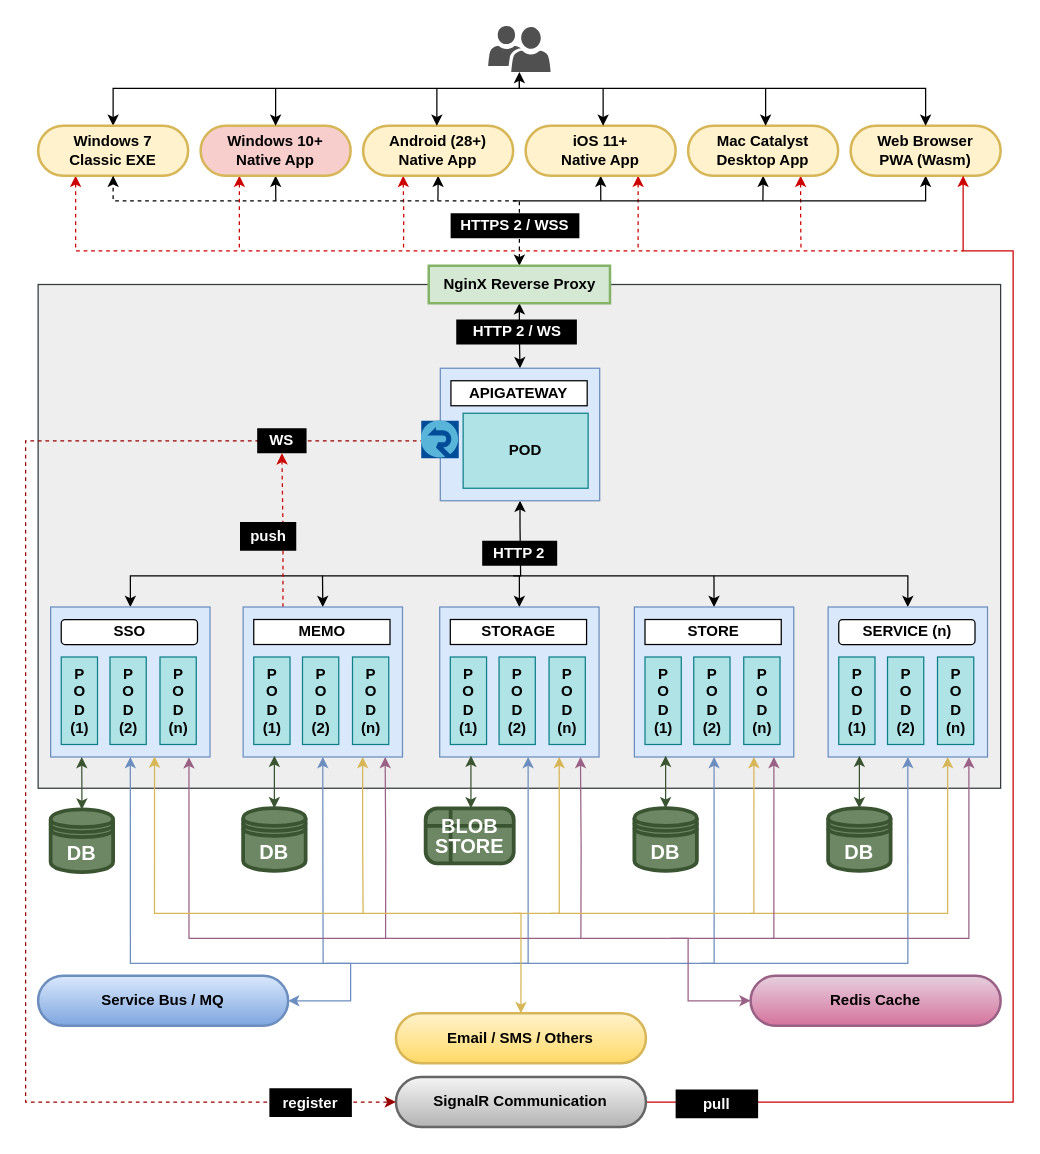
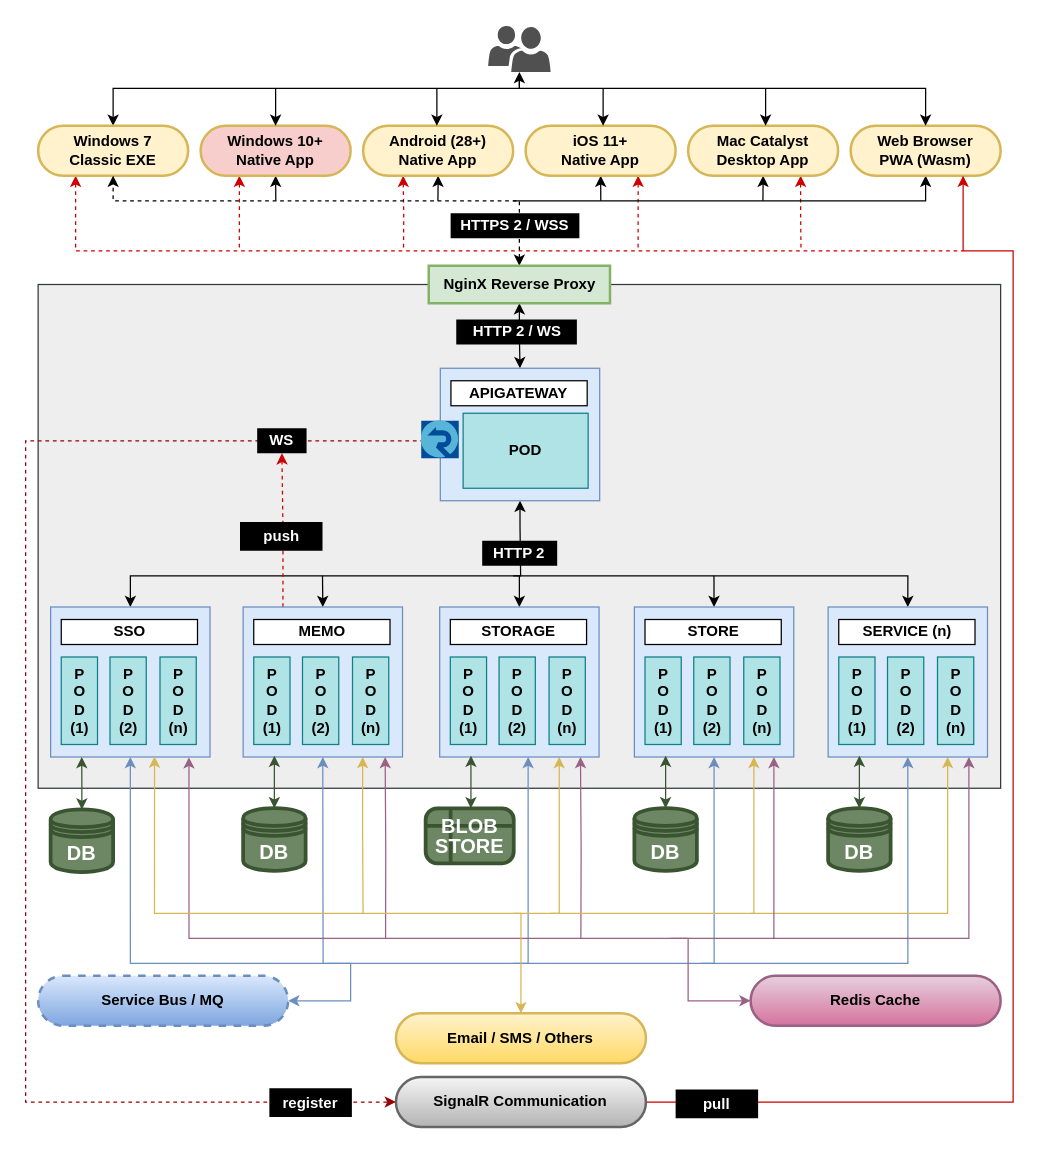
node "push": size 56x29 -> 83x29
node "SSO": shape rounded rectangle -> rectangle
node "SERVICE (n)": shape rounded rectangle -> rectangle
node "Service Bus / MQ": style solid -> dashed
